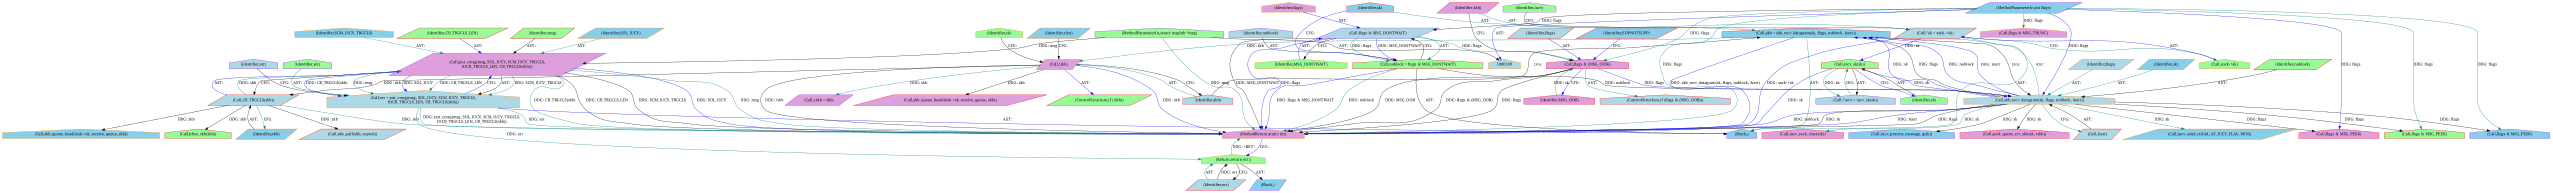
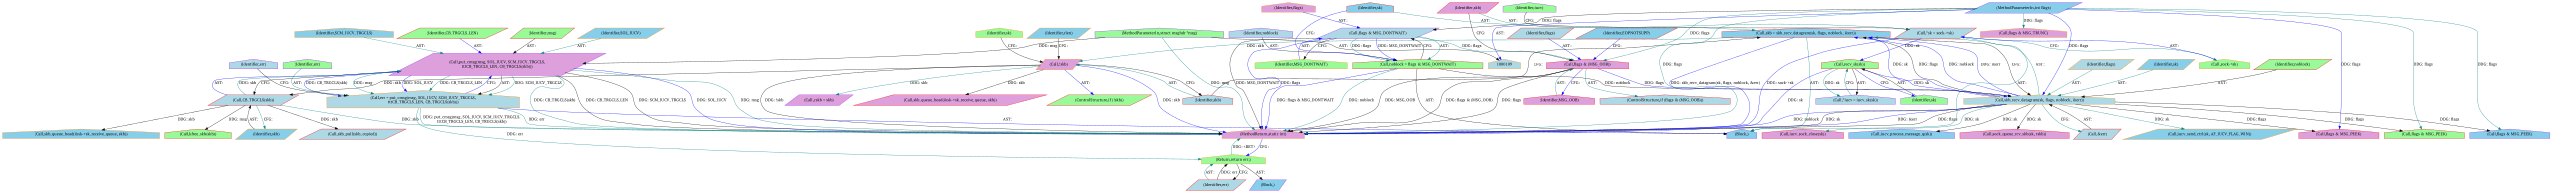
edge "(Identifier,MSG_OOB)" -> "(Call,flags & (MSG_OOB))": label "DDG: sk" -> "AST: "
edge "(Call,CB_TRGCLS(skb))" -> "(Call,kfree_skb(skb))": label "DDG: skb" -> "DDG: msg"
